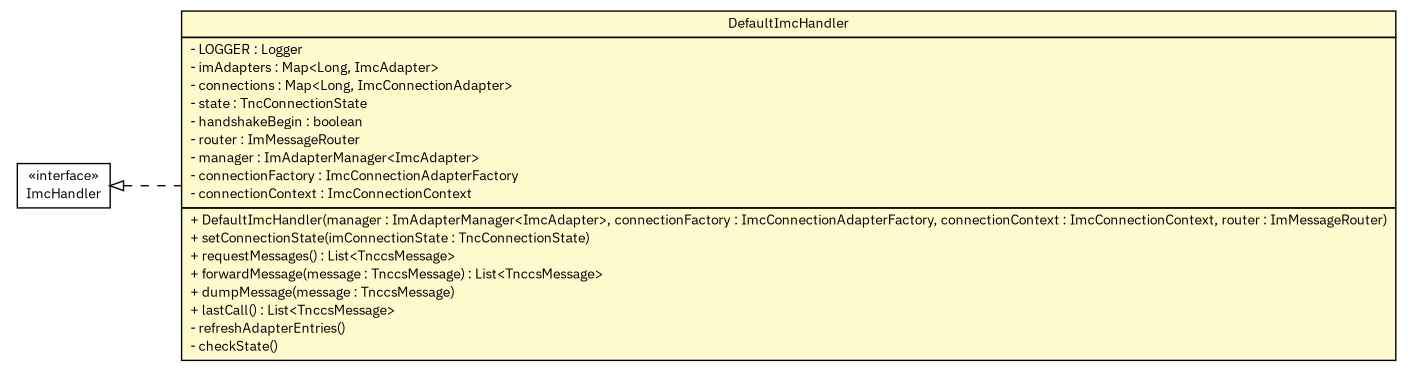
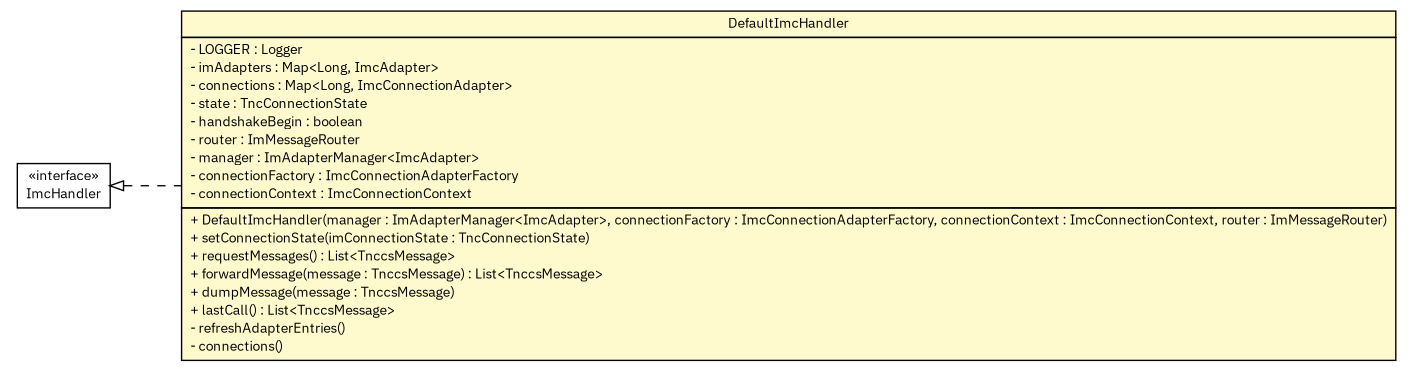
node "DefaultImcHandler": text "- checkState()" -> "- connections()"
